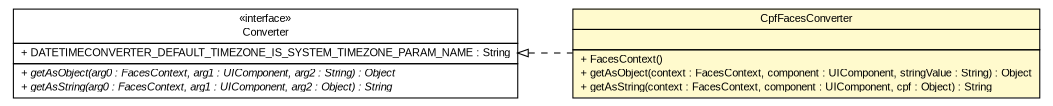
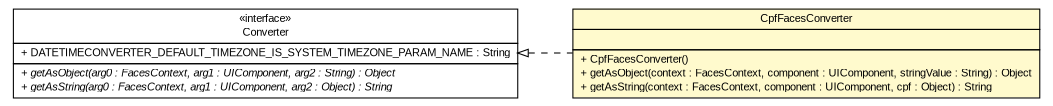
node "CpfFacesConverter": text "+ FacesContext()" -> "+ CpfFacesConverter()"
